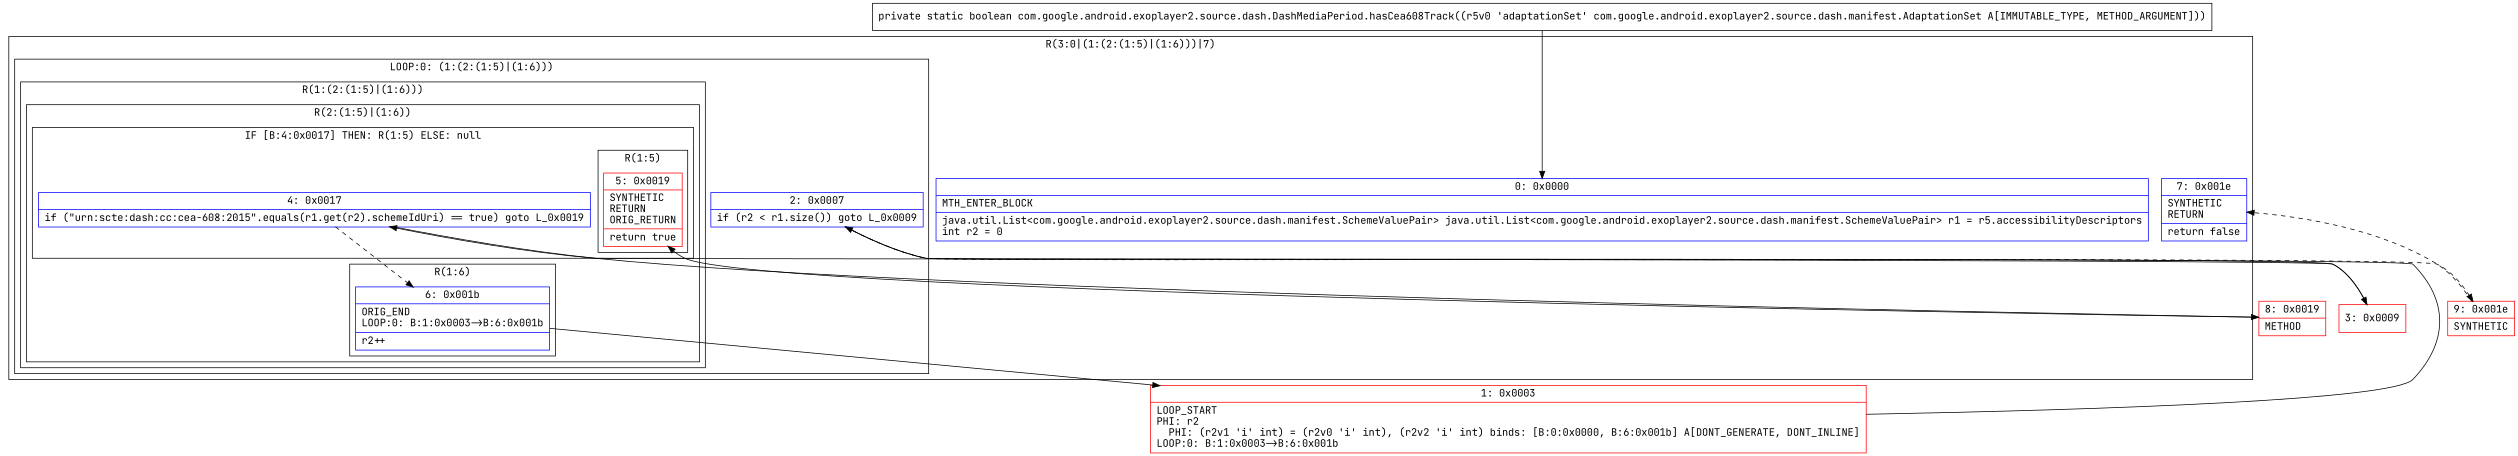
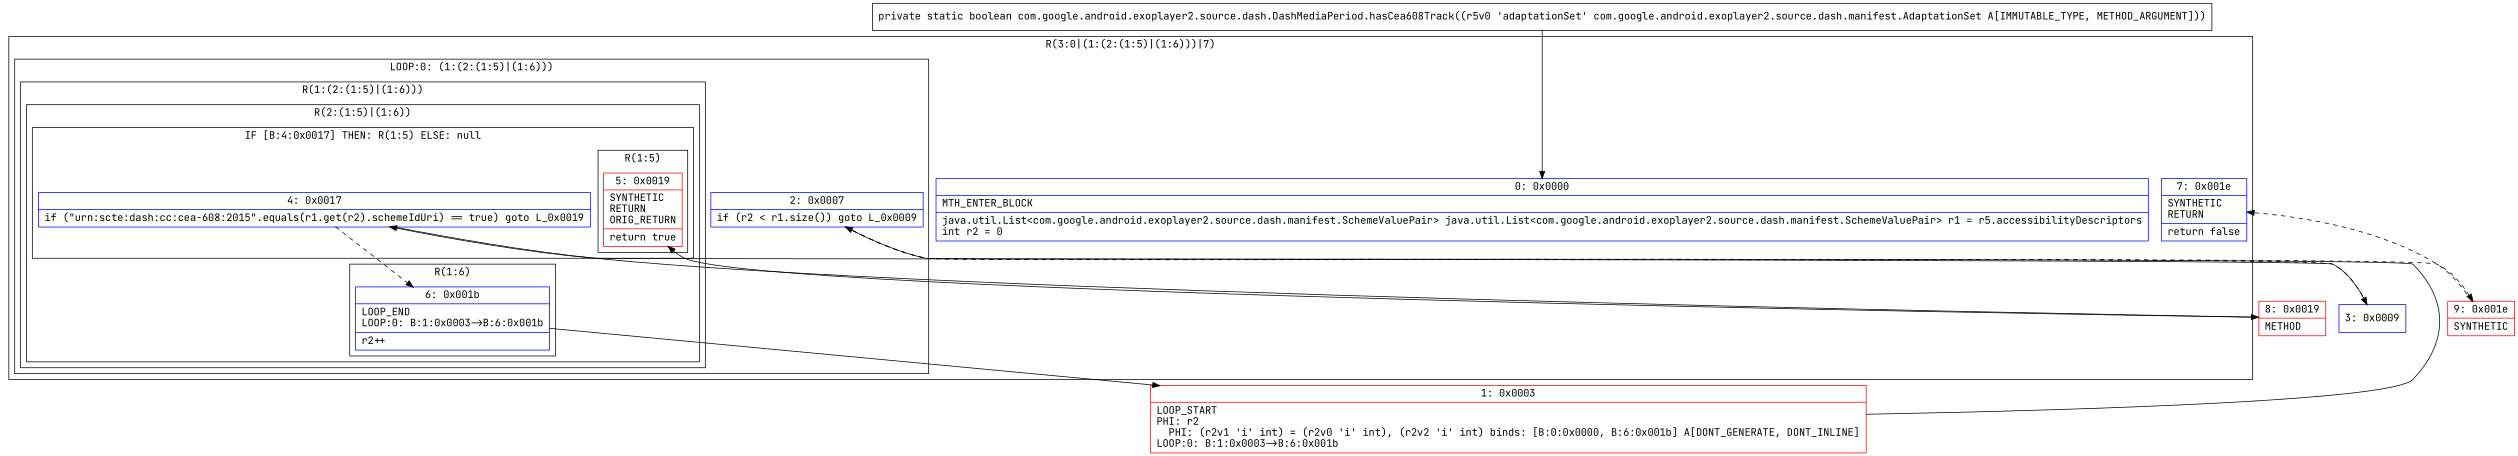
edge "2: 0x0007" -> "3: 0x0009": style solid -> dashed
node "6: 0x001b": text "ORIG_END" -> "LOOP_END"
node "3: 0x0009": color red -> blue
